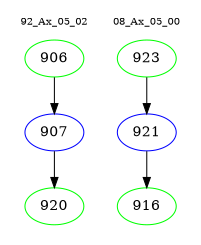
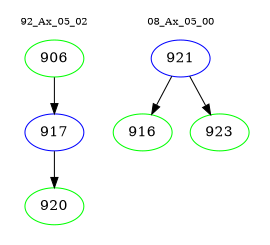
edge "923" -> "921": reversed
node "907": label "907" -> "917"
